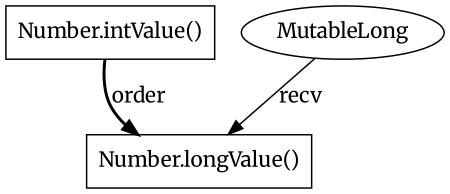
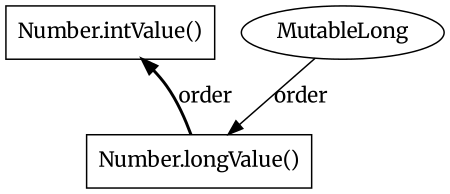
edge "Number.intValue()" -> "Number.longValue()": reversed
edge "MutableLong" -> "Number.longValue()": label "recv" -> "order"
